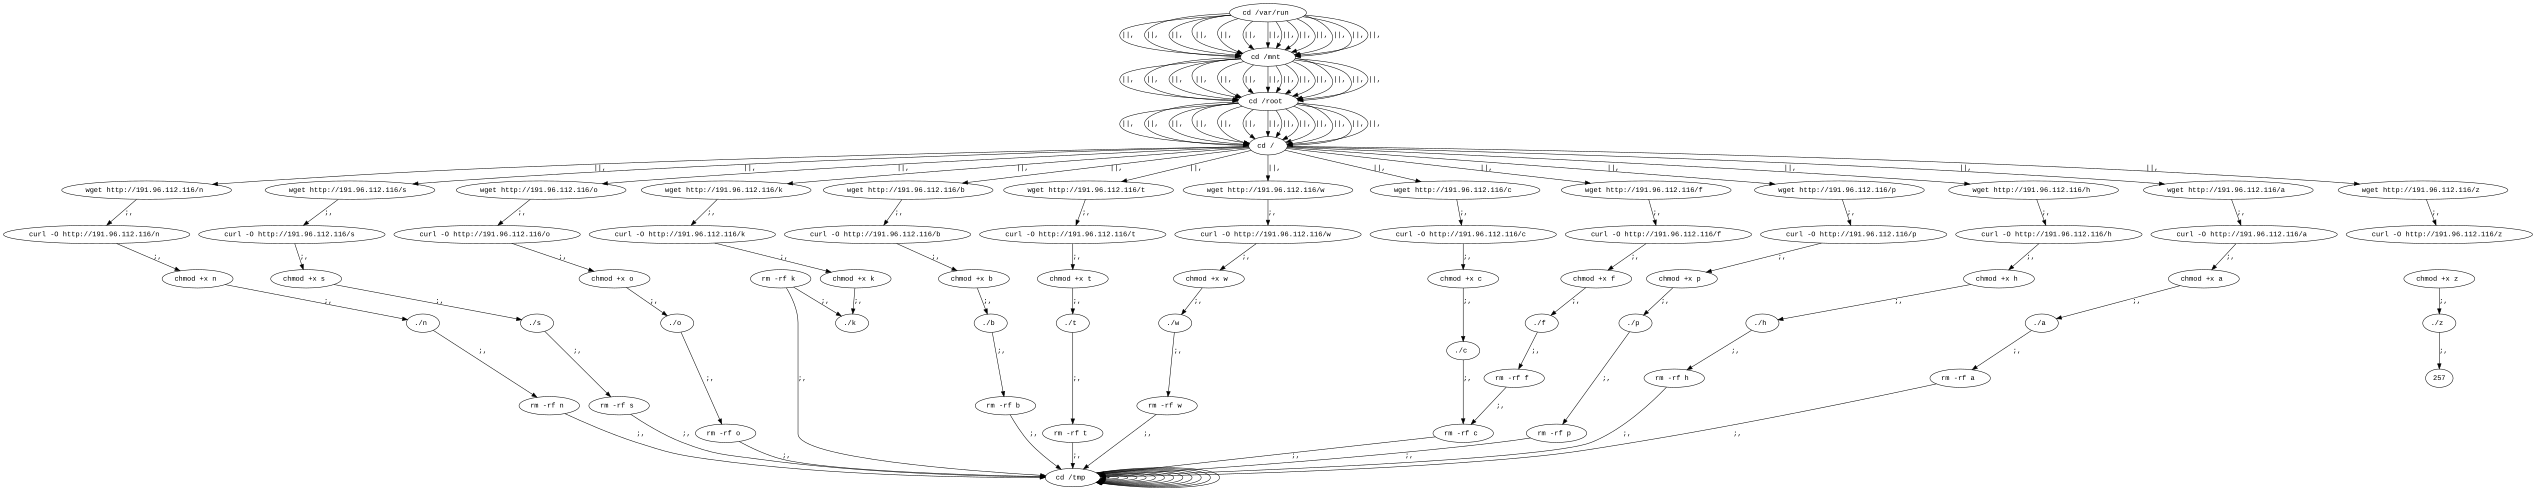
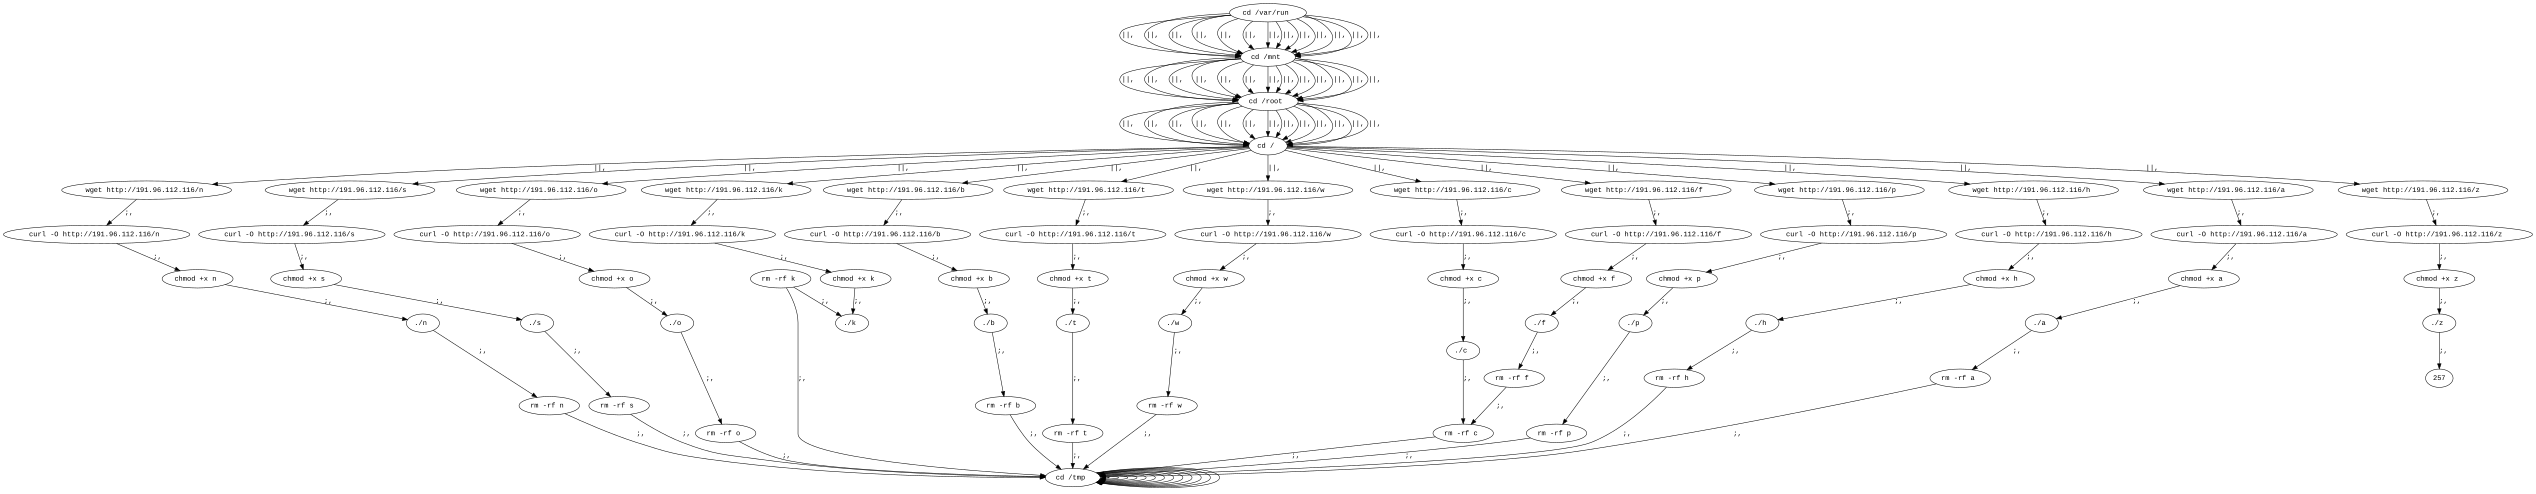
edge "curl -O http://191.96.112.116/z" -> "chmod +x z": added, label ";,"
